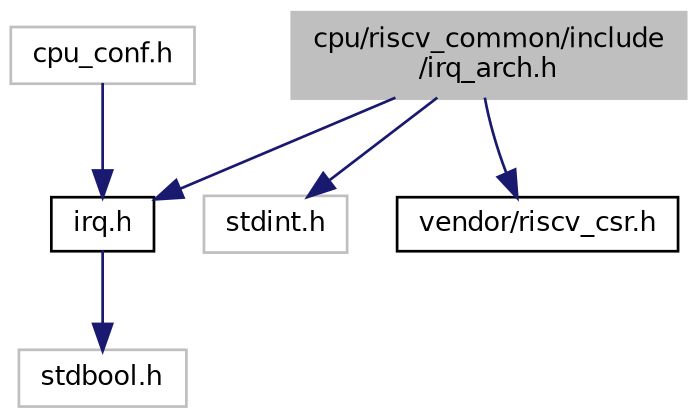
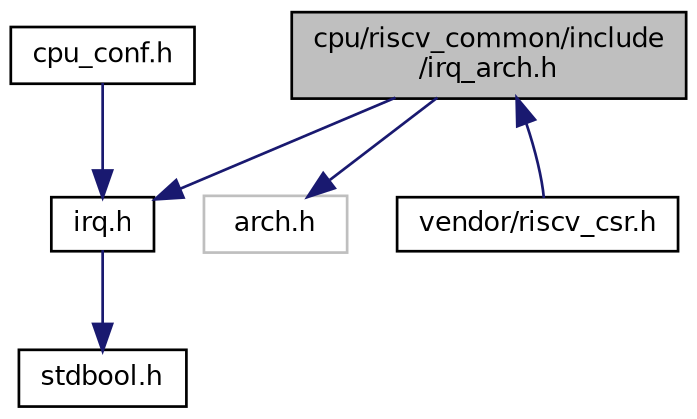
node "cpu_conf.h": color grey75 -> black
node "cpu/riscv_common/include /irq_arch.h": color grey75 -> black
edge "cpu/riscv_common/include /irq_arch.h" -> "vendor/riscv_csr.h": reversed
node "stdint.h": label "stdint.h" -> "arch.h"
node "stdbool.h": color grey75 -> black
